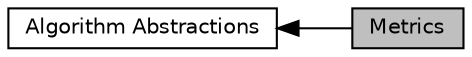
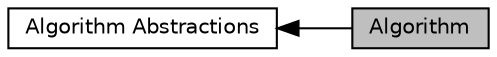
node "Metrics": label "Metrics" -> "Algorithm"
